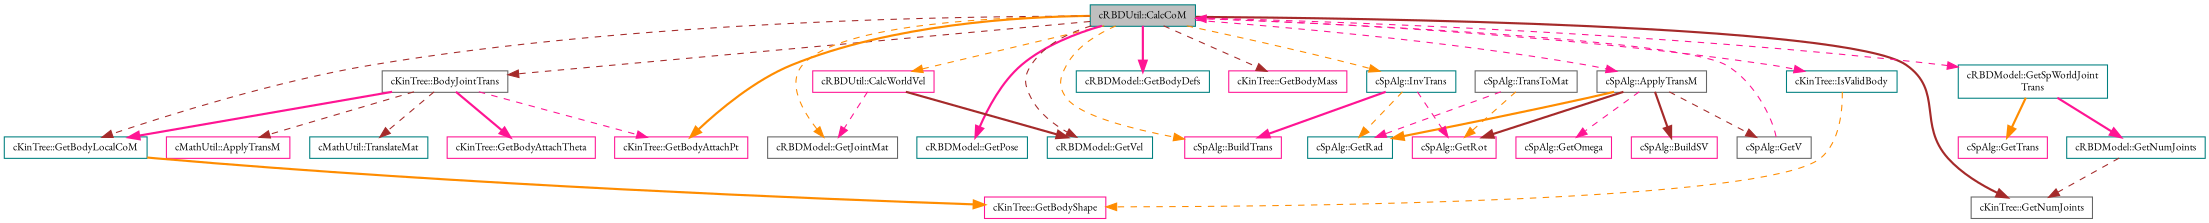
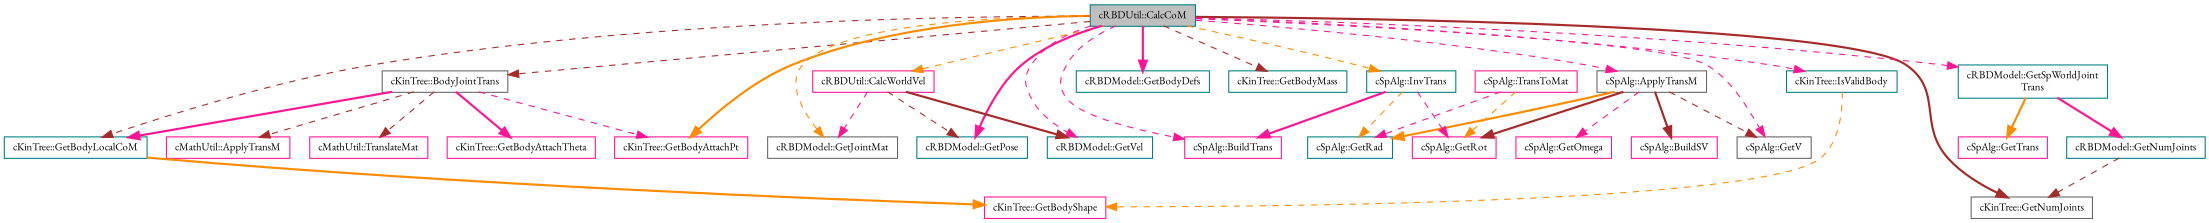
edge "cSpAlg::GetV" -> "cRBDUtil::CalcCoM": reversed
edge "cRBDUtil::CalcCoM" -> "cRBDModel::GetVel": color brown -> deeppink
node "cKinTree::GetBodyMass": color deeppink -> teal
node "cSpAlg::TransToMat": color gray40 -> deeppink
edge "cRBDUtil::CalcCoM" -> "cSpAlg::BuildTrans": color darkorange -> deeppink
edge "cRBDUtil::CalcWorldVel" -> "cRBDModel::GetPose": added
node "cMathUtil::TranslateMat": color teal -> deeppink
